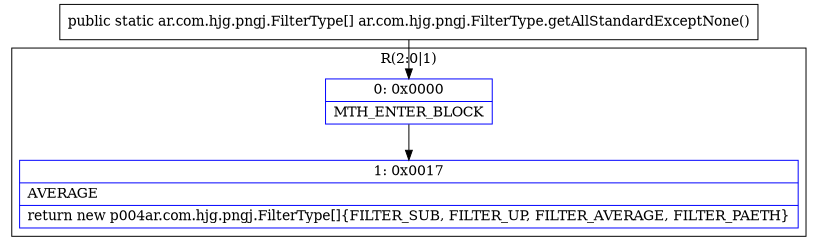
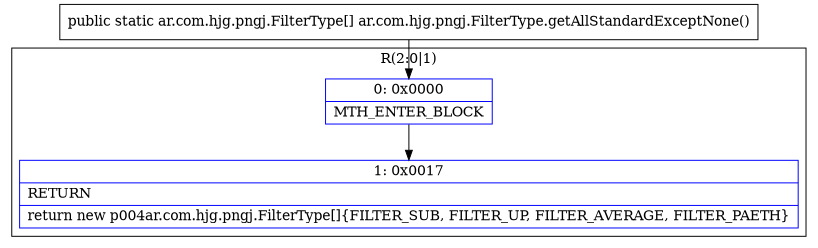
node "1: 0x0017": text "AVERAGE" -> "RETURN"
